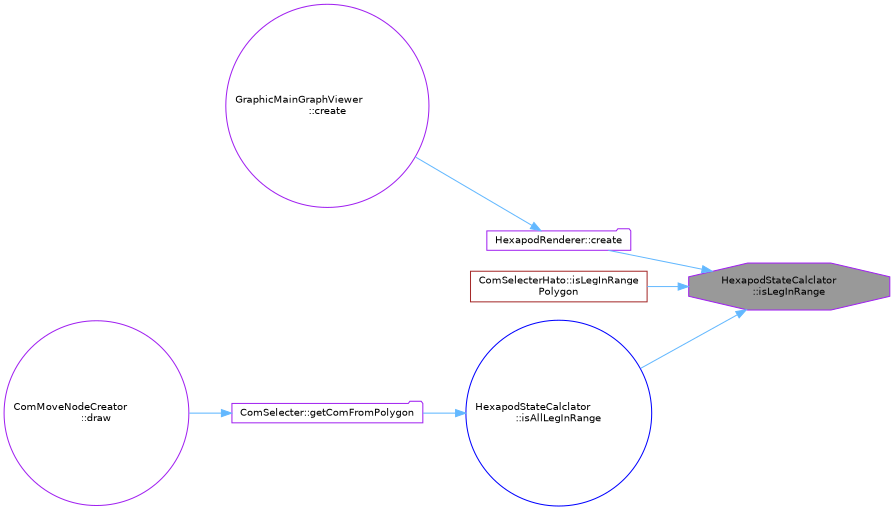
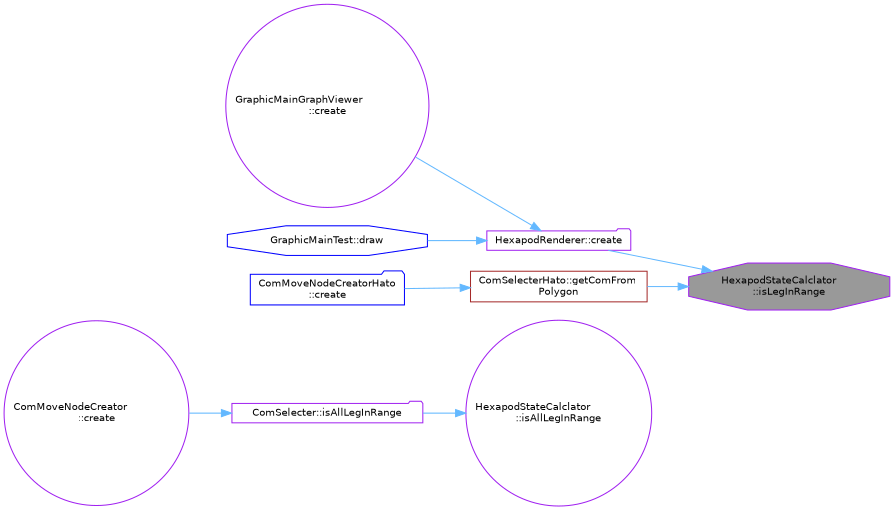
node "GraphicMainTest::draw": added
node "ComSelecterHato::isLegInRange Polygon": label "ComSelecterHato::isLegInRange Polygon" -> "ComSelecterHato::getComFrom Polygon"
node "ComMoveNodeCreatorHato ::create": added
edge "HexapodStateCalclator ::isAllLegInRange" -> "HexapodStateCalclator ::isLegInRange": removed
node "ComMoveNodeCreator ::draw": label "ComMoveNodeCreator ::draw" -> "ComMoveNodeCreator ::create"
node "ComSelecter::getComFromPolygon": label "ComSelecter::getComFromPolygon" -> "ComSelecter::isAllLegInRange"
node "HexapodStateCalclator ::isAllLegInRange": color blue -> purple
